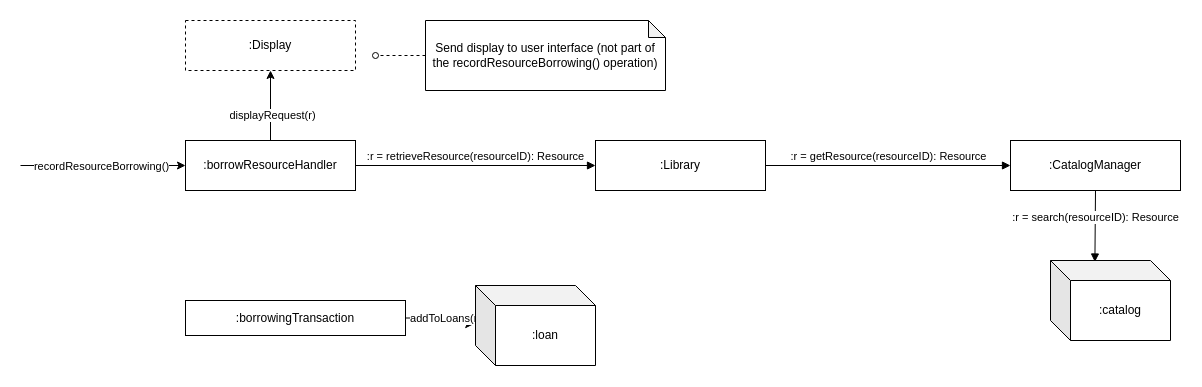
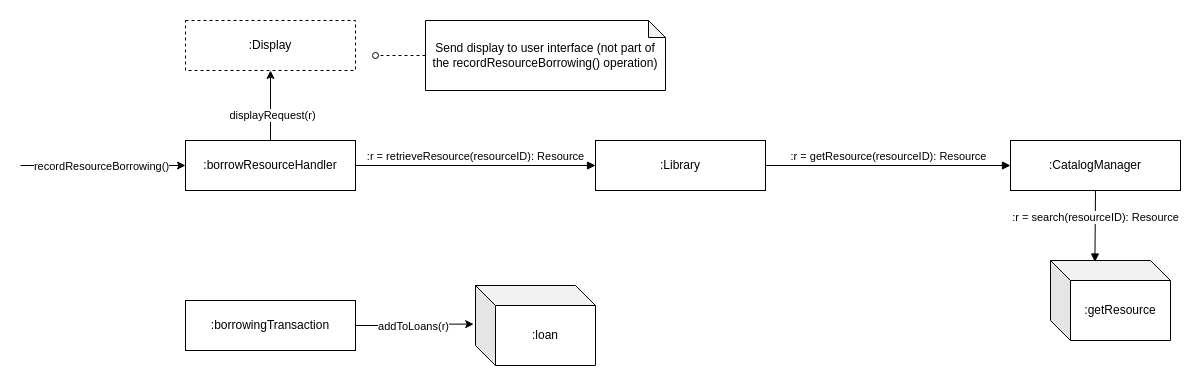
node ":catalog": label ":catalog" -> ":getResource"
node ":borrowingTransaction": size 220x35 -> 170x50
